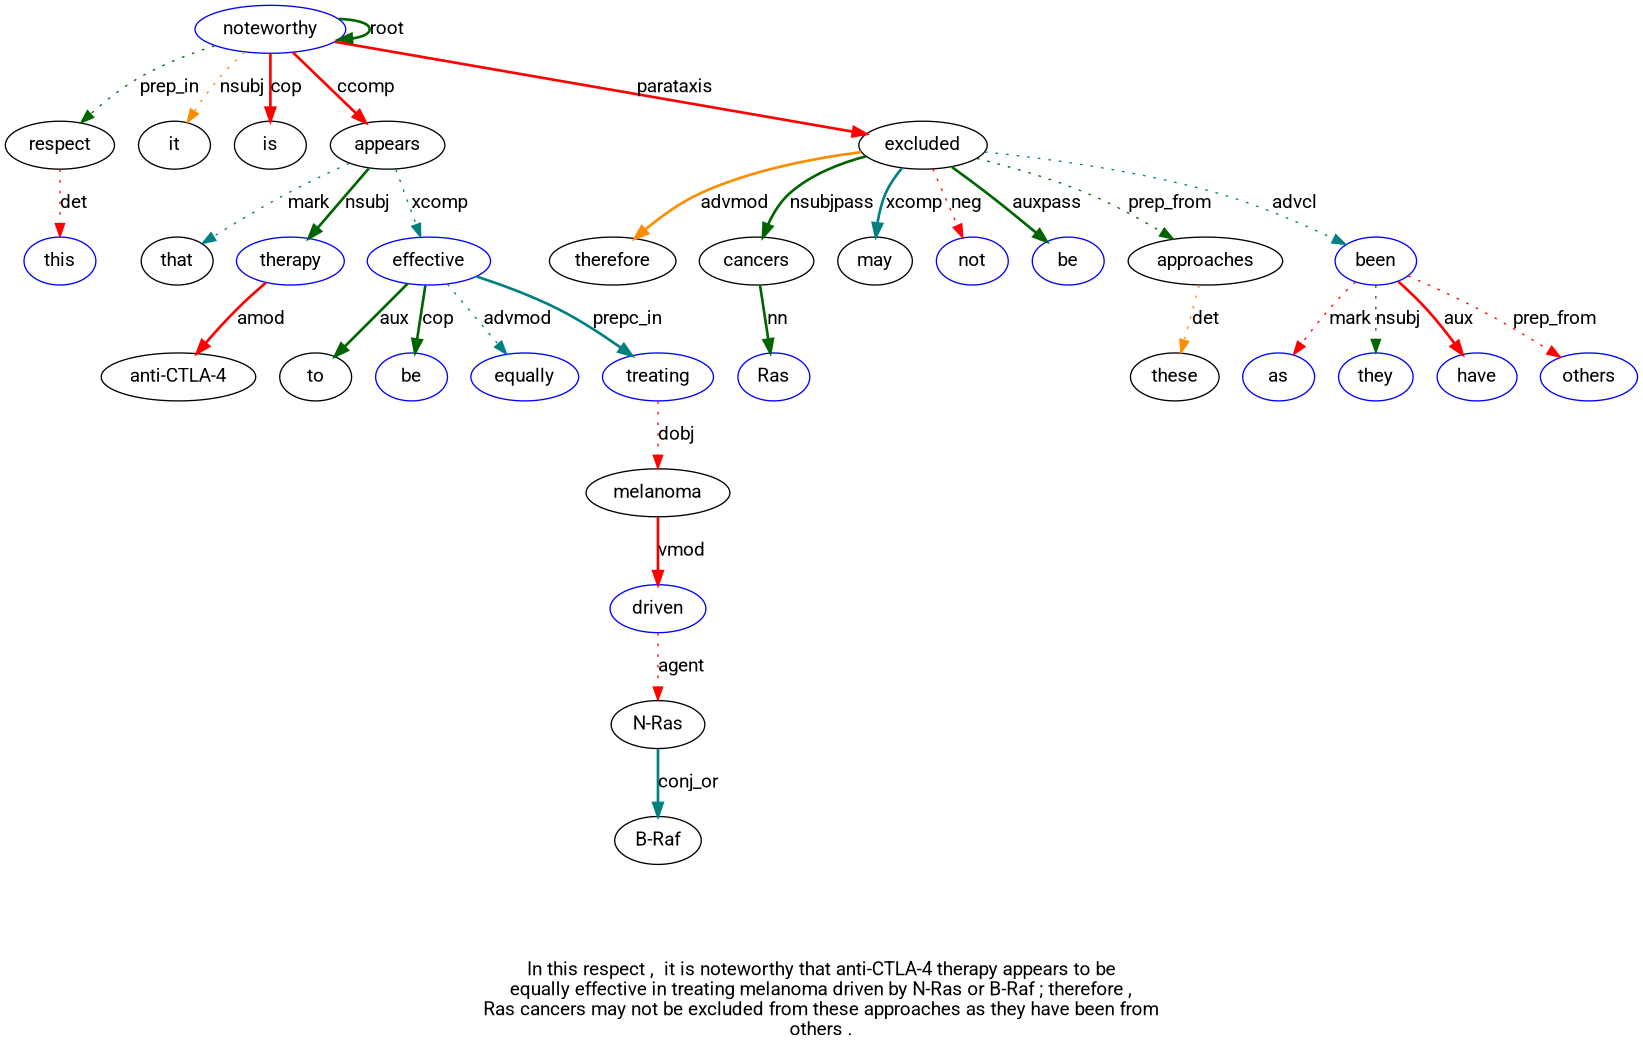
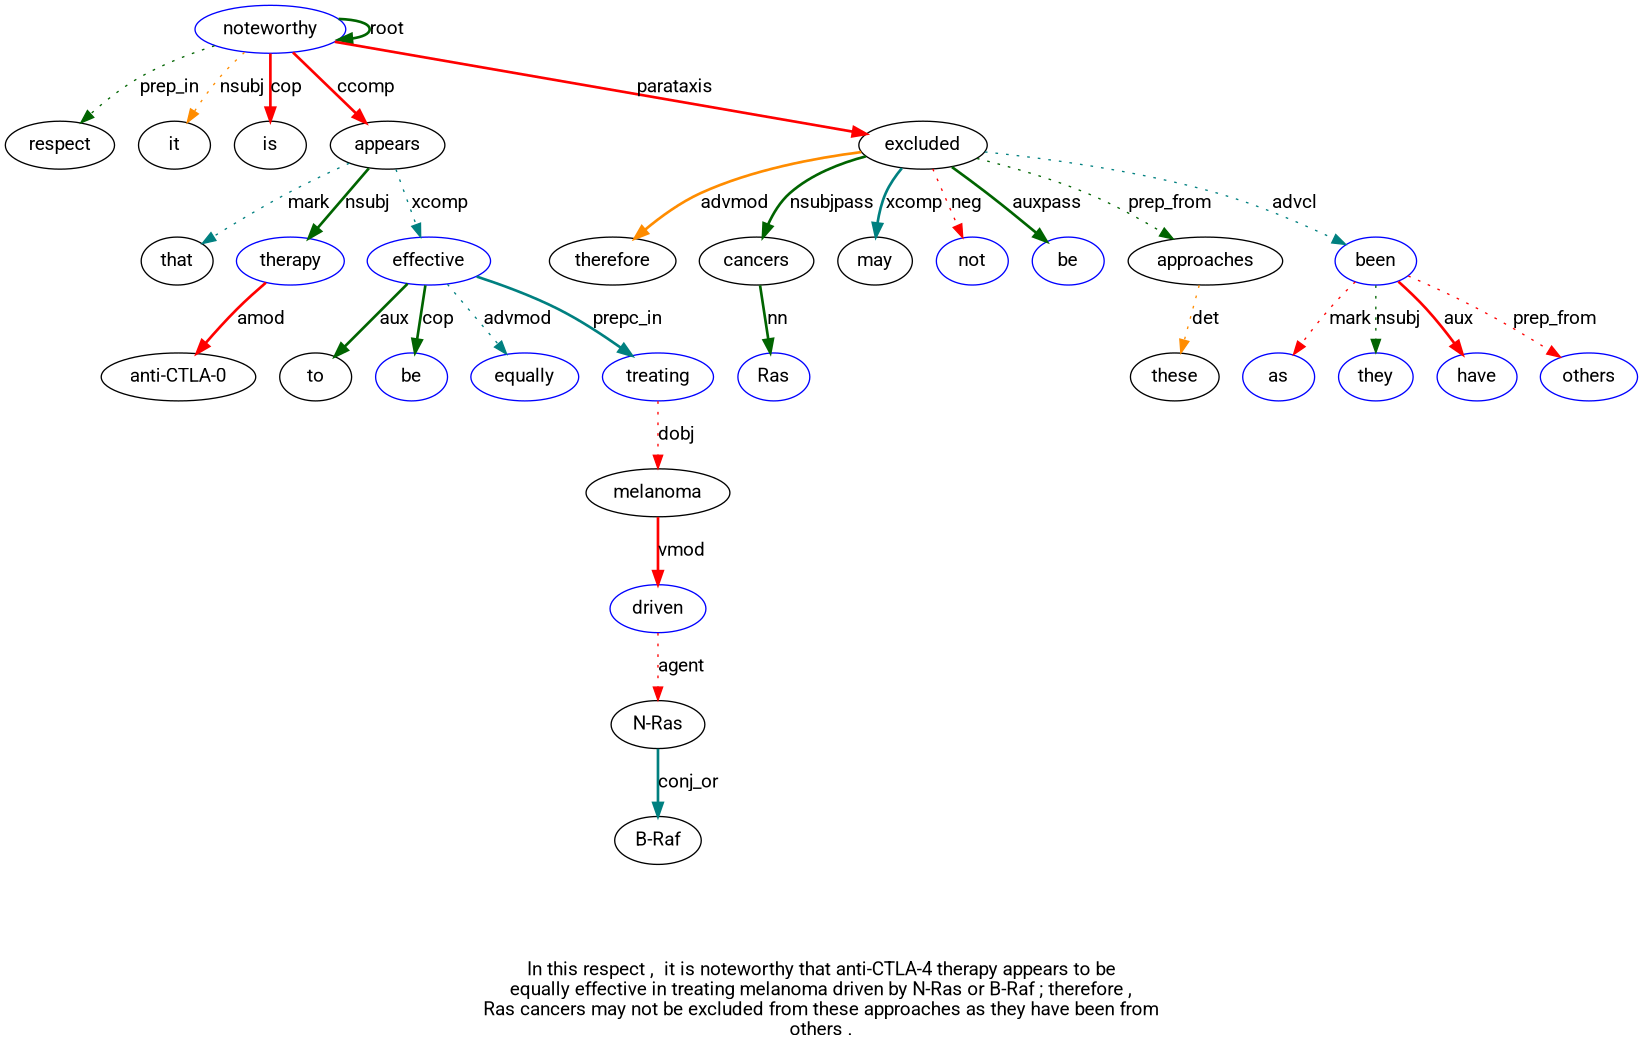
node "this": removed
node "anti-CTLA-4": label "anti-CTLA-4" -> "anti-CTLA-0"
